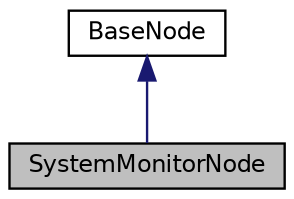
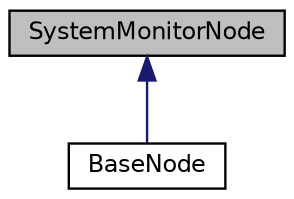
edge "SystemMonitorNode" -> "BaseNode": reversed
